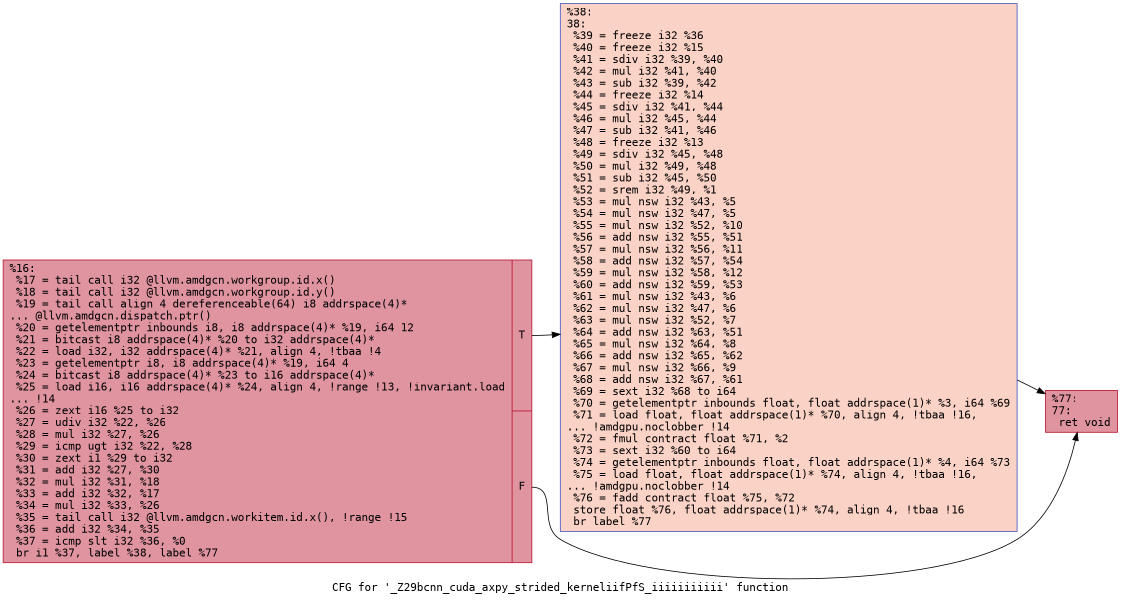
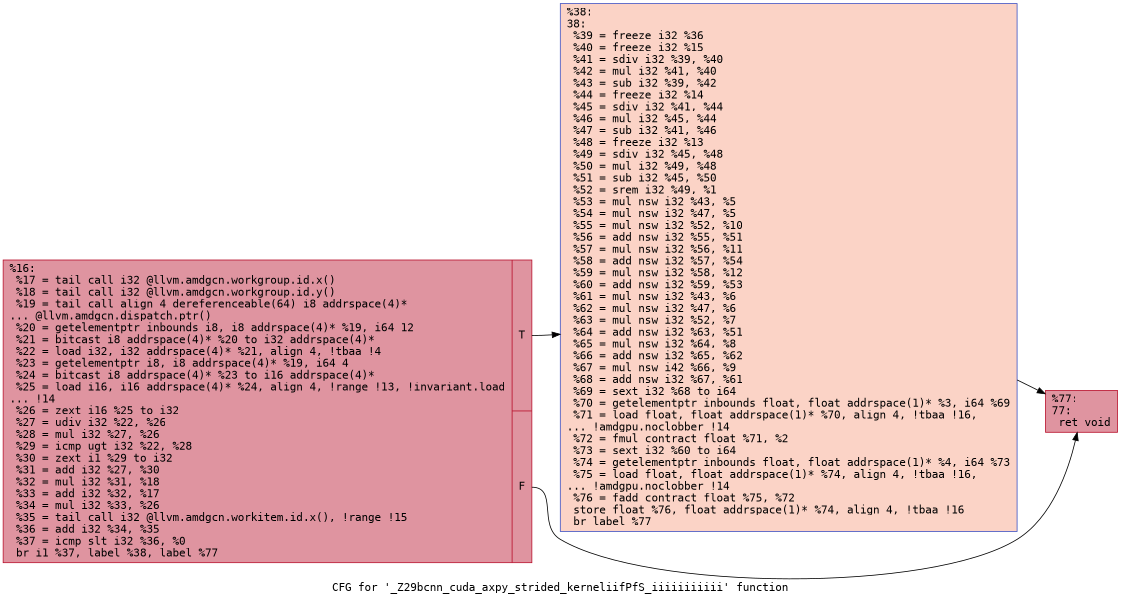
node "%38:": text "%67 = mul nsw i32 %66, %9" -> "%67 = mul nsw i42 %66, %9"
